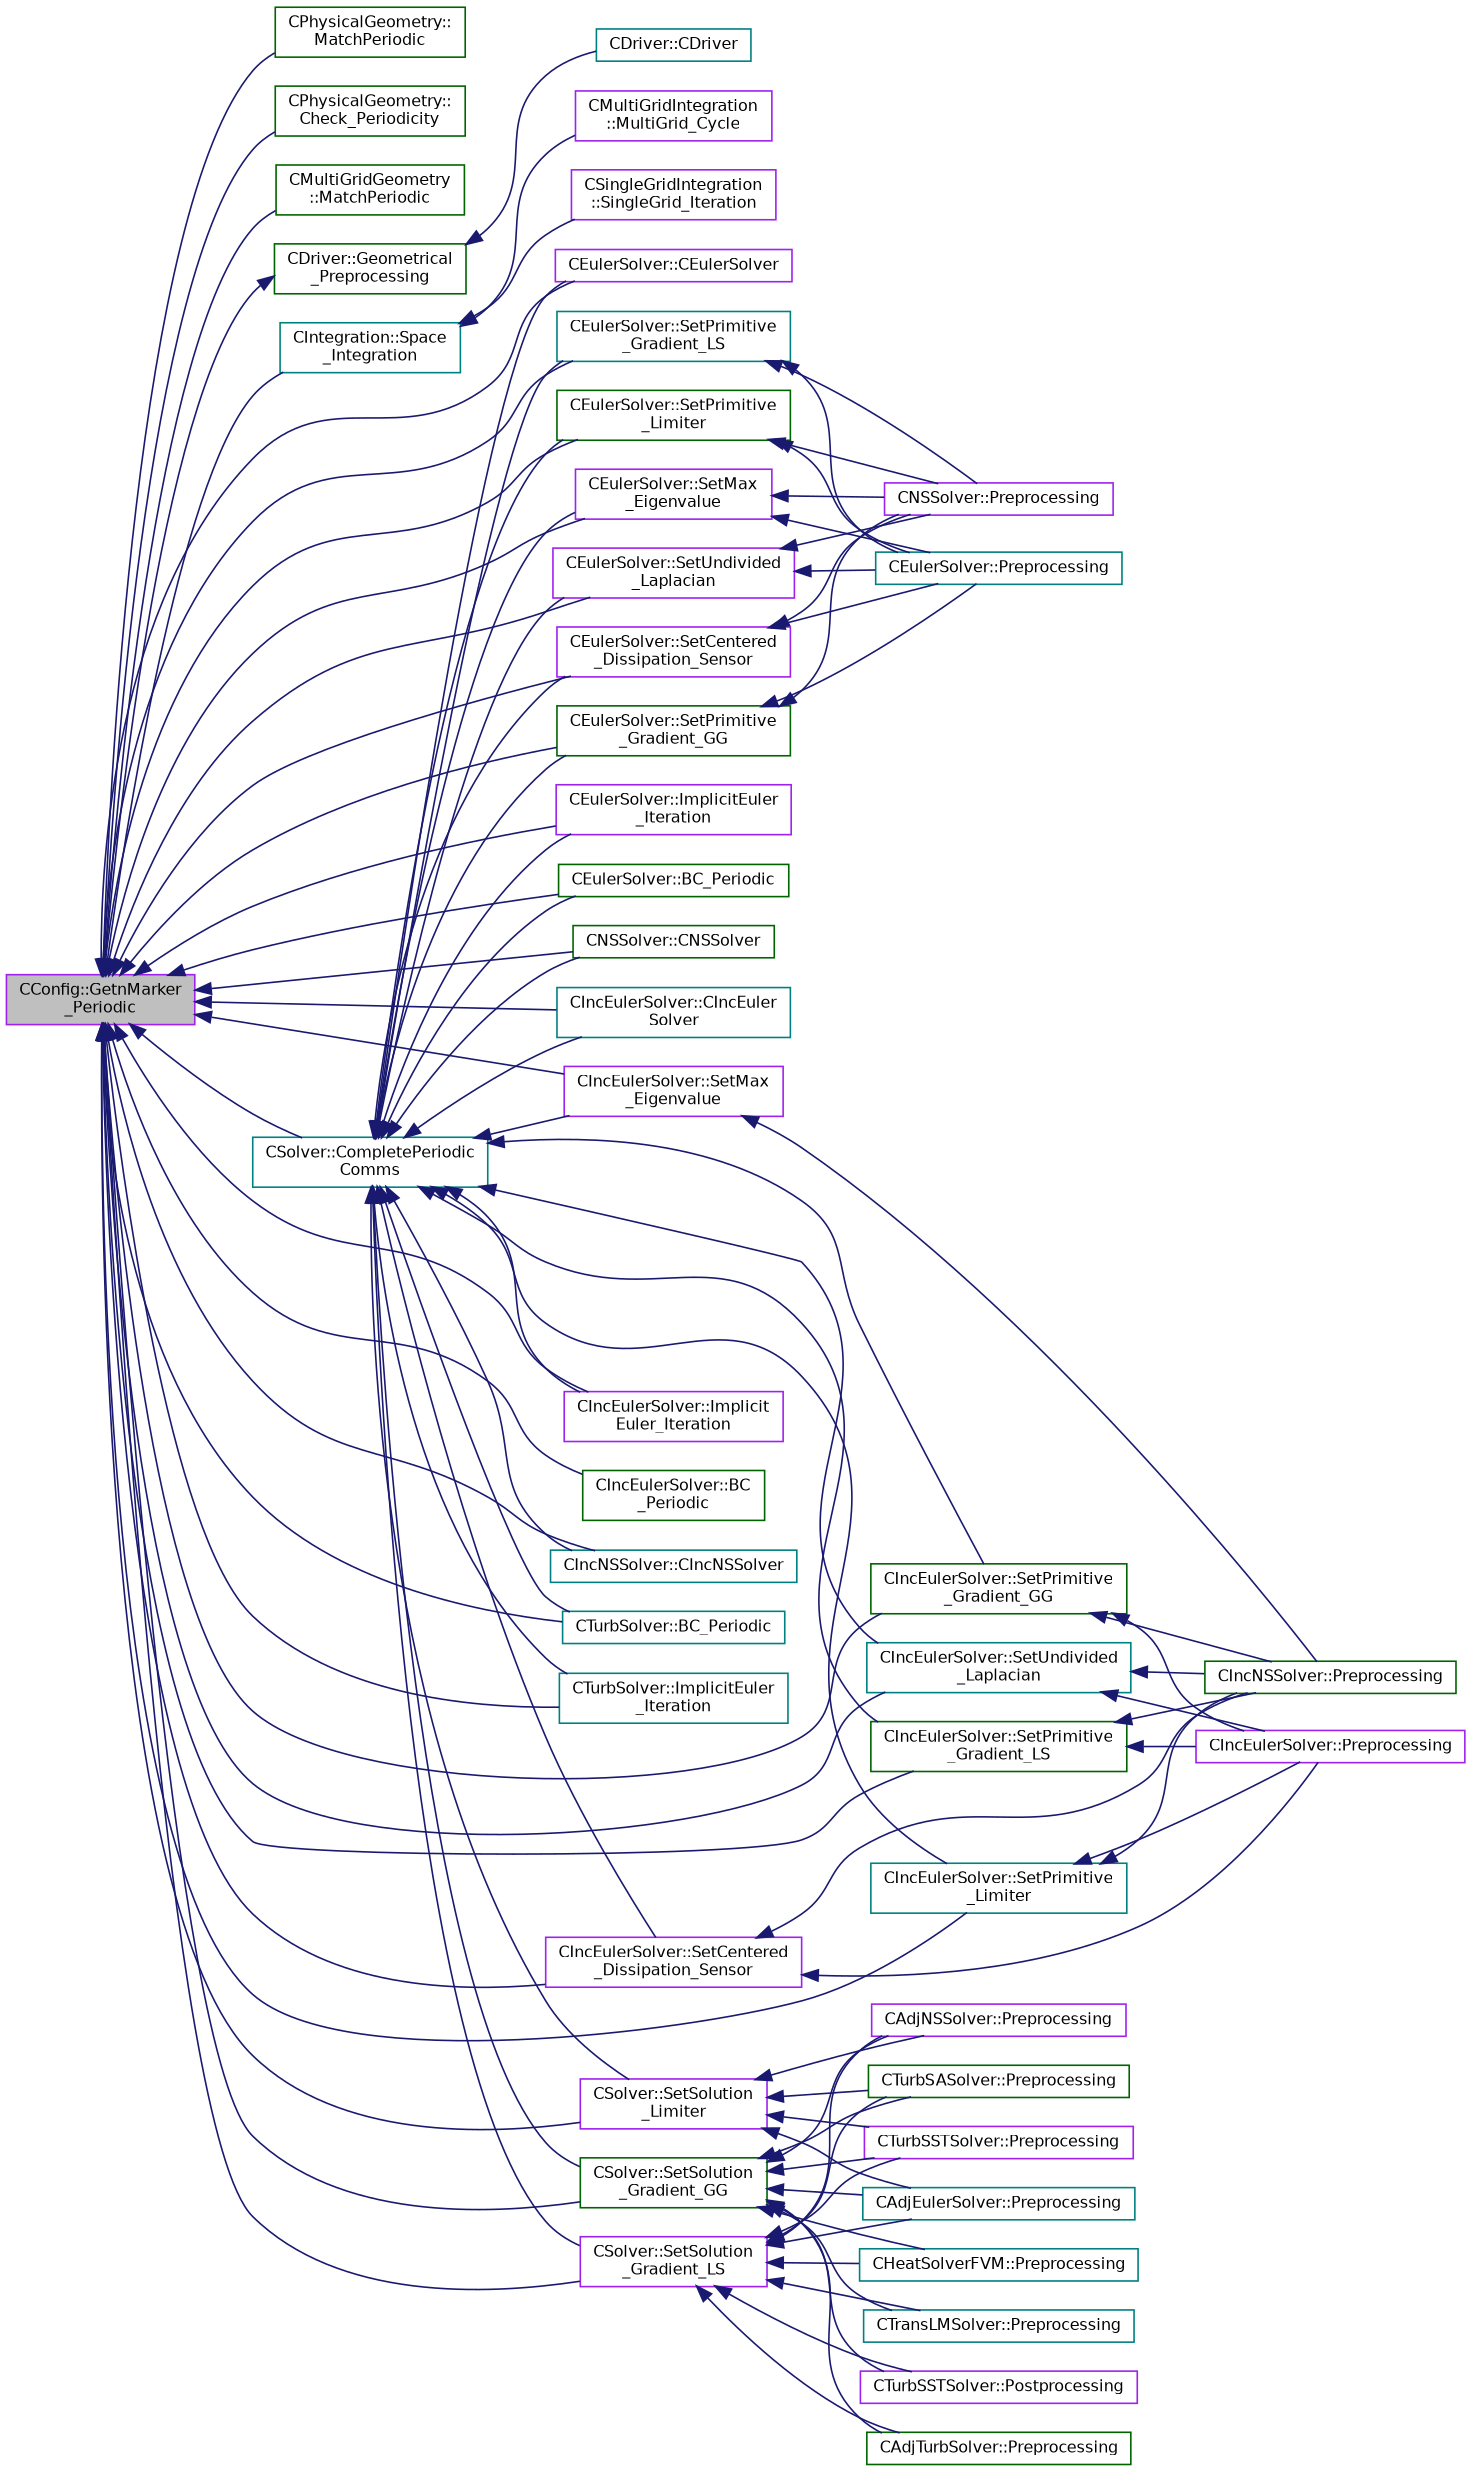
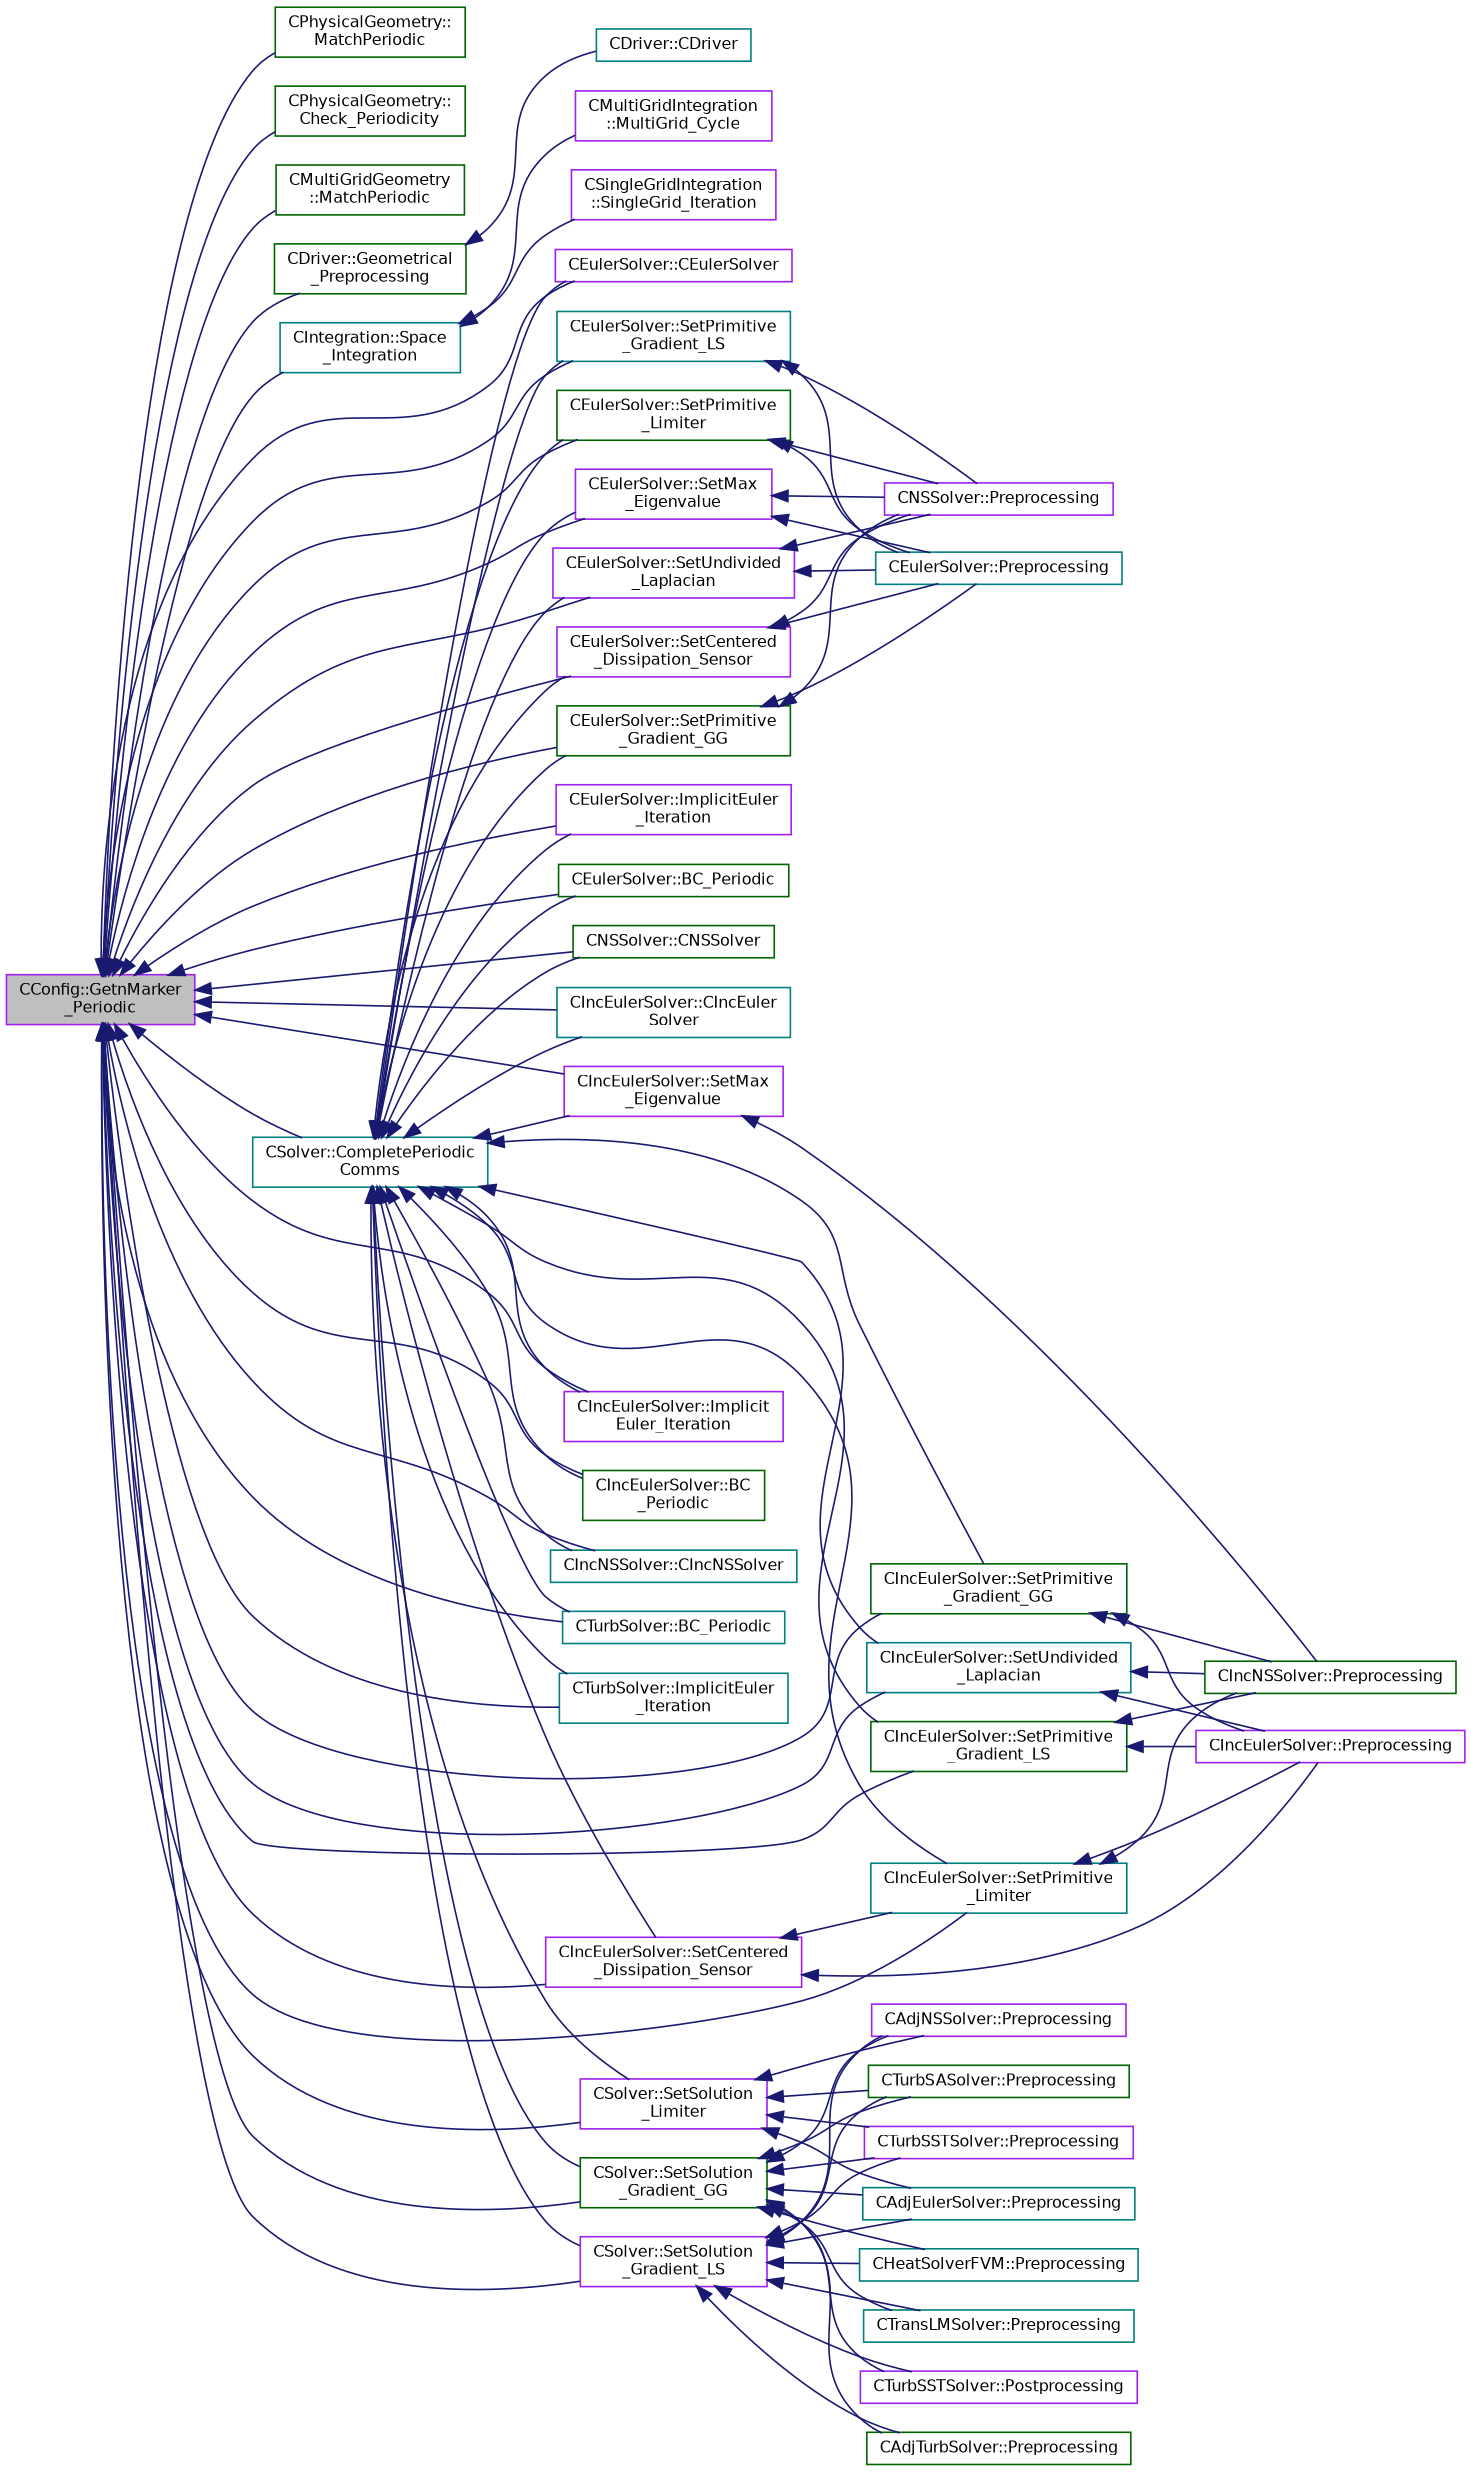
edge "CConfig::GetnMarker _Periodic" -> "CDriver::Geometrical _Preprocessing": reversed
edge "CIncEulerSolver::BC _Periodic" -> "CSolver::CompletePeriodic Comms": added
edge "CIncNSSolver::Preprocessing" -> "CIncEulerSolver::SetCentered _Dissipation_Sensor": now "CIncEulerSolver::SetPrimitive _Limiter" -> "CIncEulerSolver::SetCentered _Dissipation_Sensor"
